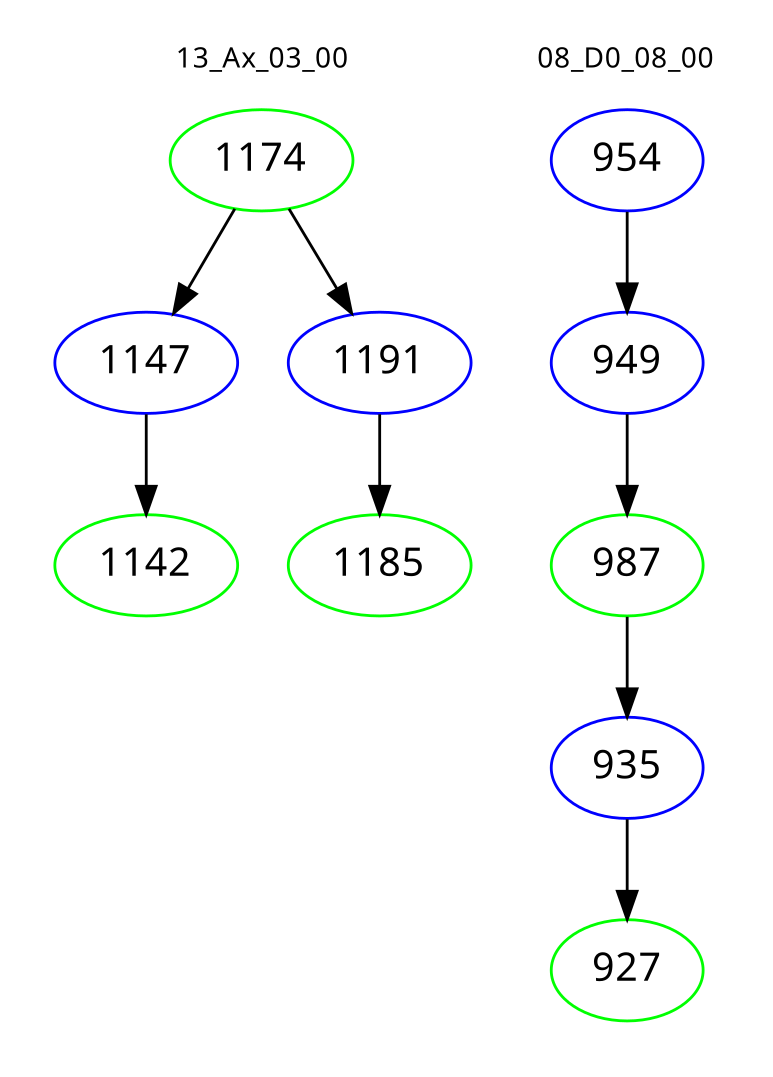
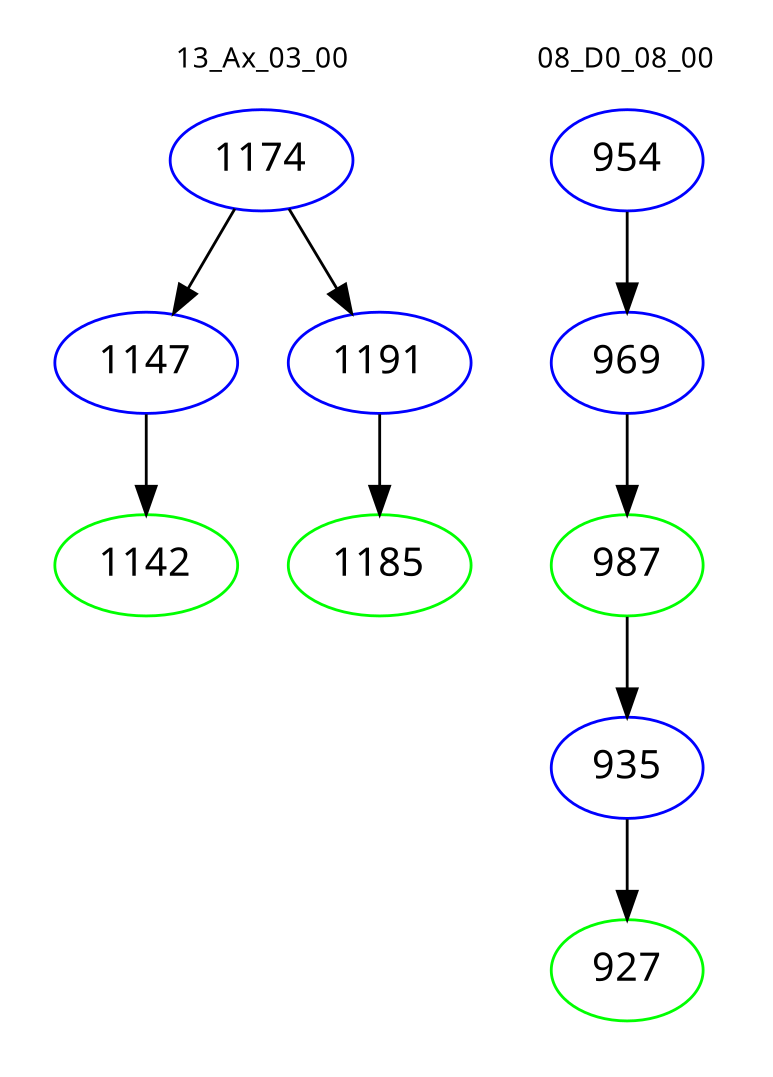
node "1174": color green -> blue
node "949": label "949" -> "969"
